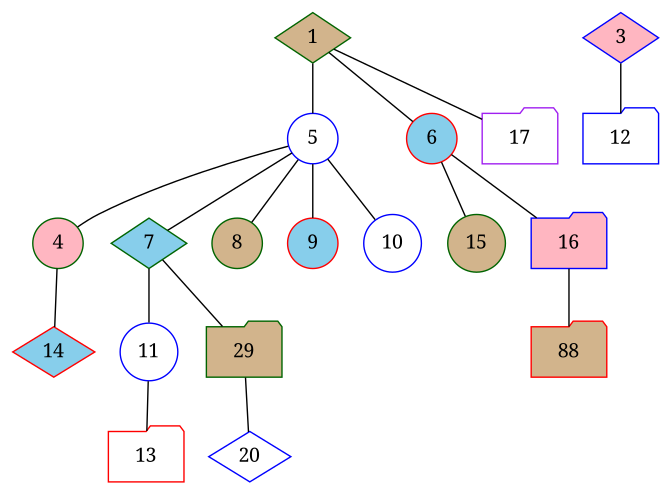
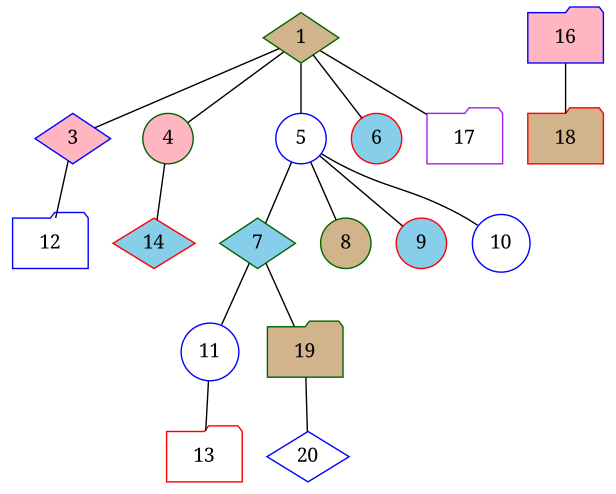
edge "1" -- "3": added
edge "5" -- "4": now "1" -- "4"
edge "6" -- "16": removed
node "15": removed
node "29": label "29" -> "19"
node "88": label "88" -> "18"
